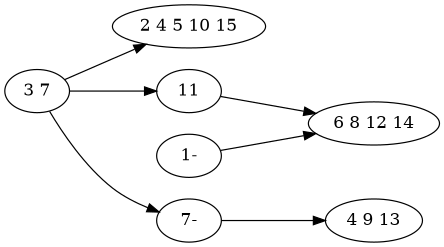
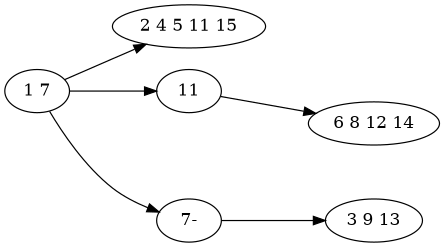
node "2 4 5 10 15": label "2 4 5 10 15" -> "2 4 5 11 15"
node "3 7": label "3 7" -> "1 7"
node "1-": removed
node "4 9 13": label "4 9 13" -> "3 9 13"
